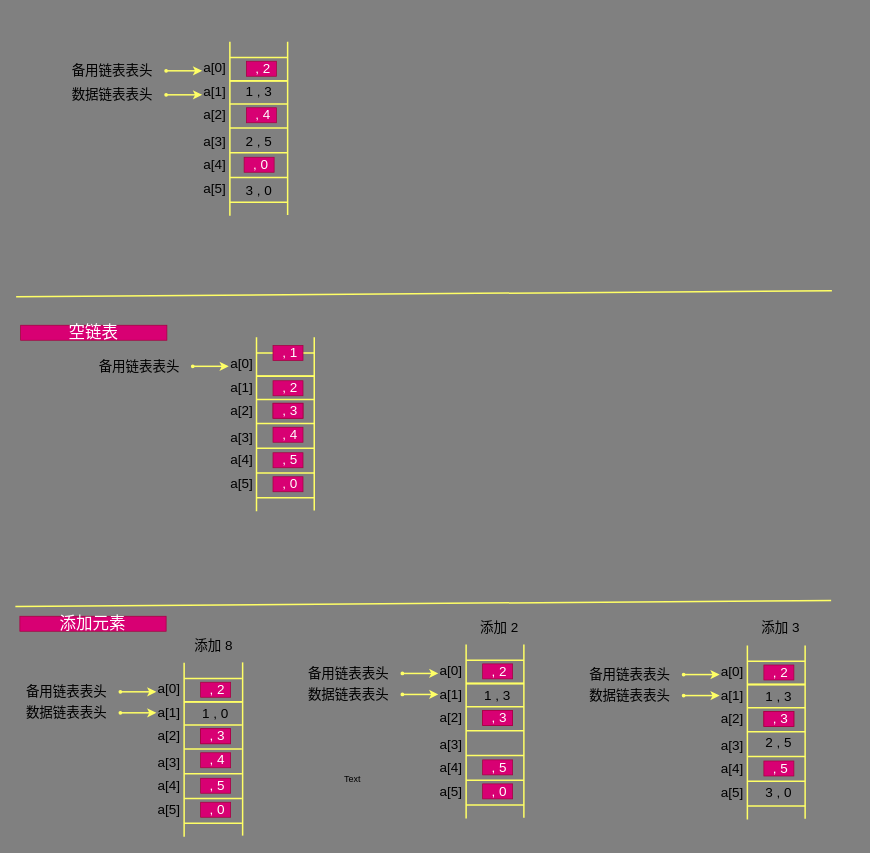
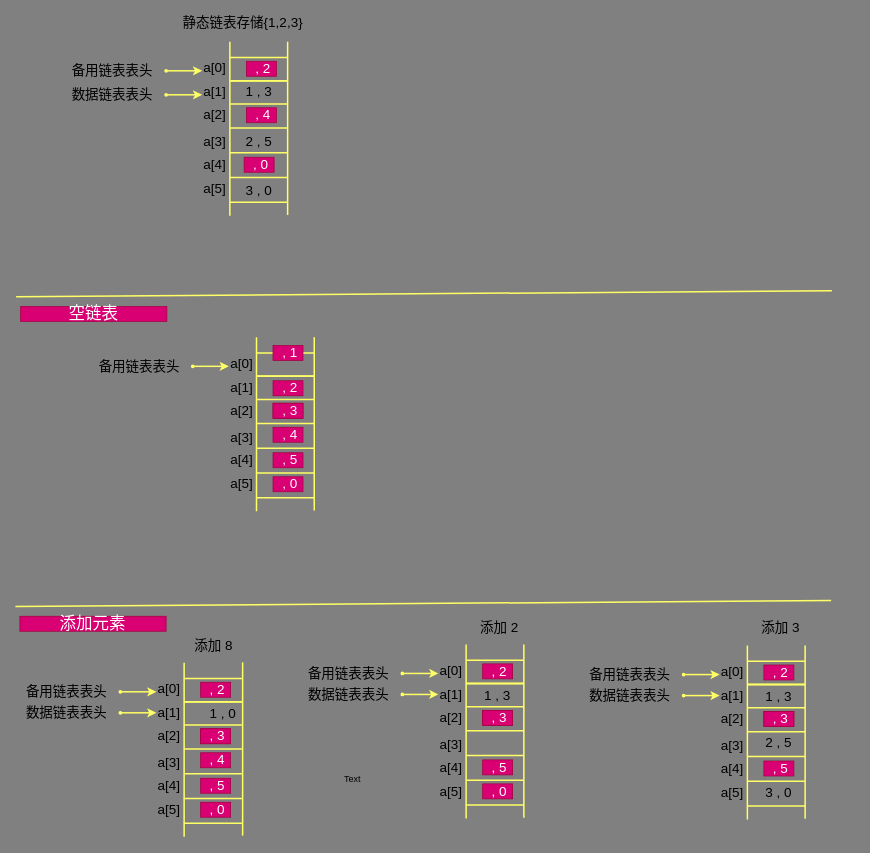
node "静态链表存储{1,2,3}": added
node "空链表": moved (94, 333) -> (94, 314)
node "1 , 0": moved (216, 714) -> (223, 714)
